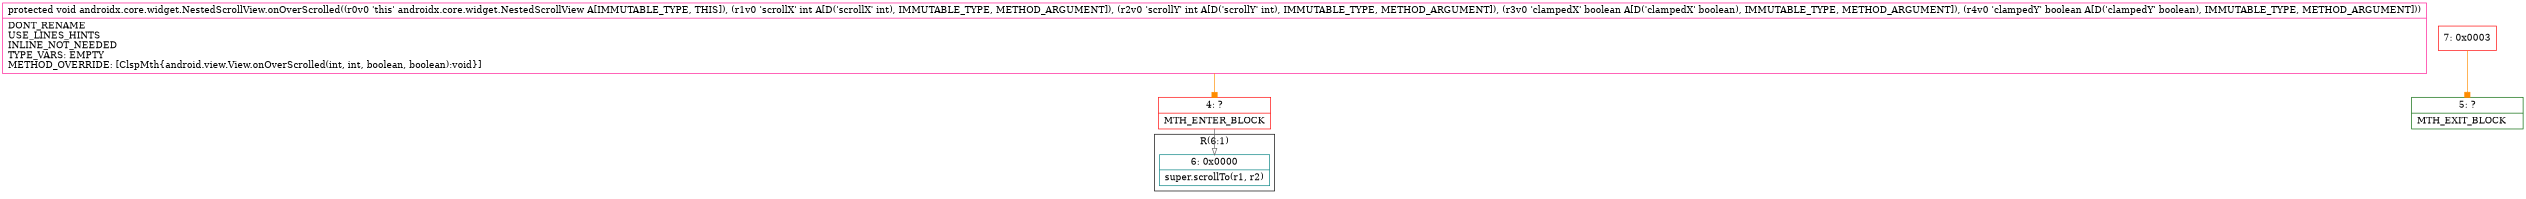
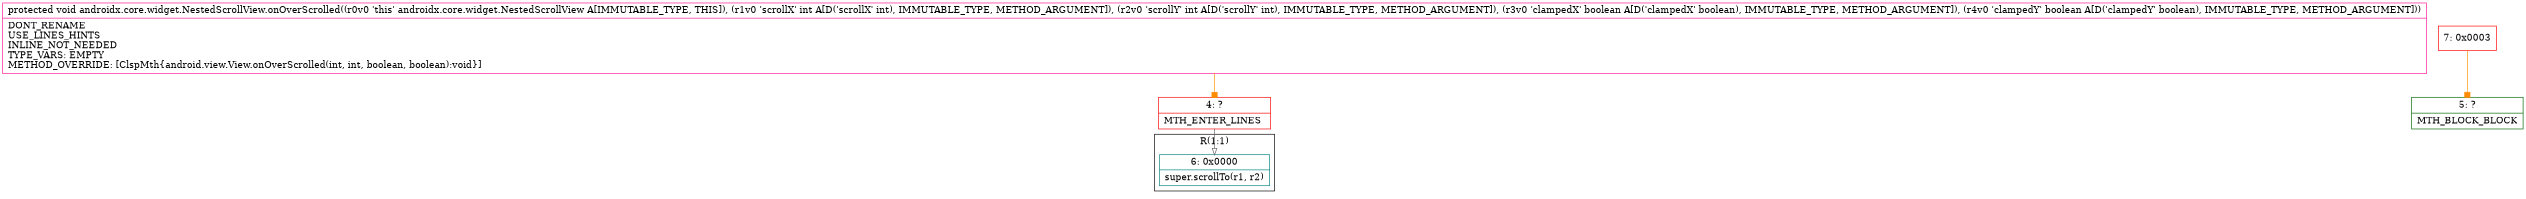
node "4: ?": text "MTH_ENTER_BLOCK" -> "MTH_ENTER_LINES"
node "5: ?": text "MTH_EXIT_BLOCK" -> "MTH_BLOCK_BLOCK"
cluster "R(6:1)": label "R(6:1)" -> "R(1:1)"
